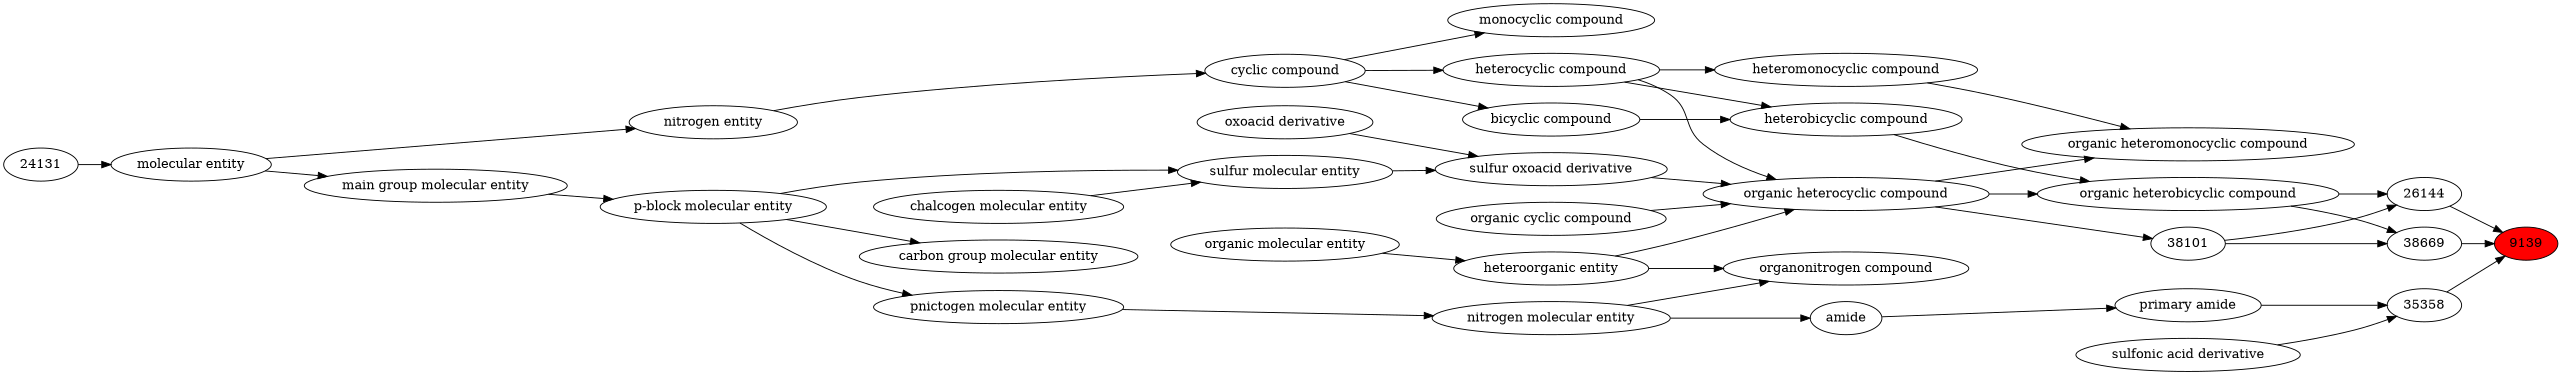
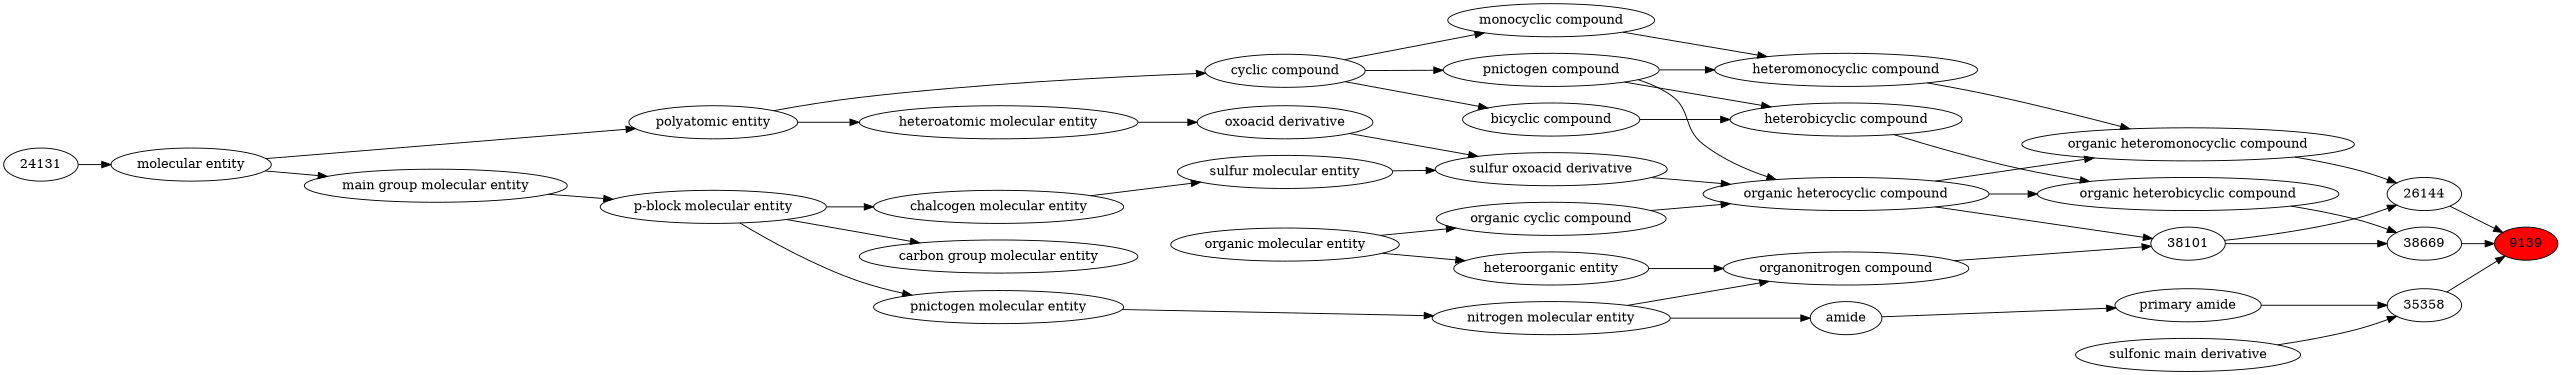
edge "monocyclic compound" -> "heteromonocyclic compound": added
node "heterocyclic compound": label "heterocyclic compound" -> "pnictogen compound"
node "nitrogen entity": label "nitrogen entity" -> "polyatomic entity"
node "heteroatomic molecular entity": added
edge "p-block molecular entity" -> "sulfur molecular entity": now "p-block molecular entity" -> "chalcogen molecular entity"
edge "organic heterobicyclic compound" -> "26144": now "organic heteromonocyclic compound" -> "26144"
edge "organic molecular entity" -> "organic cyclic compound": added
edge "heteroorganic entity" -> "organic heterocyclic compound": removed
edge "organonitrogen compound" -> "38101": added
node "sulfonic acid derivative": label "sulfonic acid derivative" -> "sulfonic main derivative"
